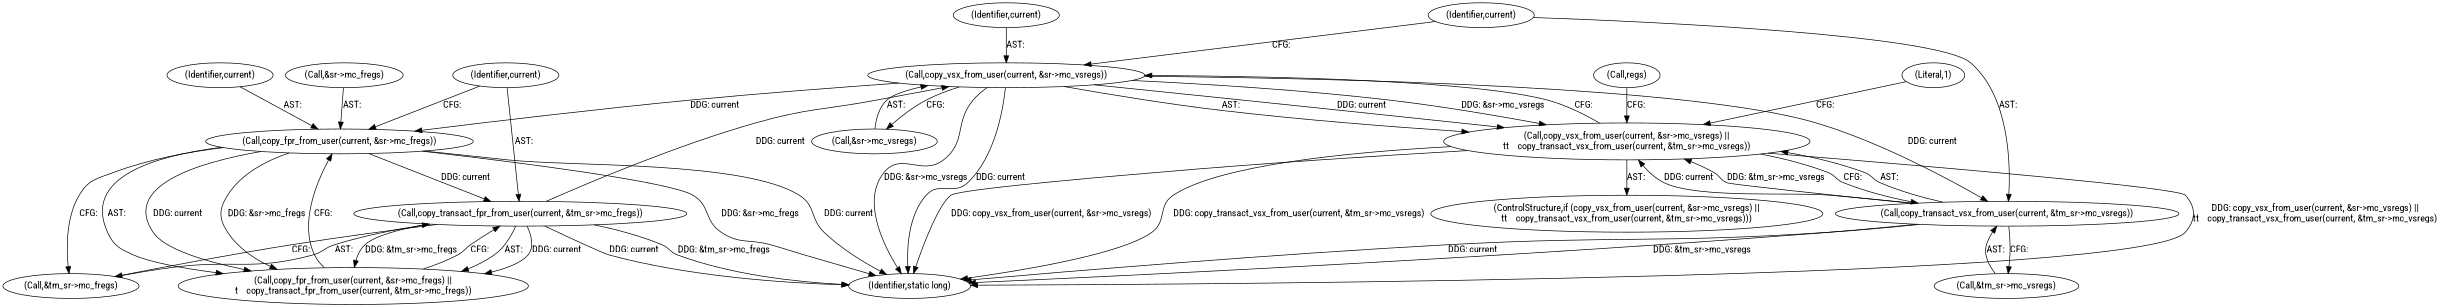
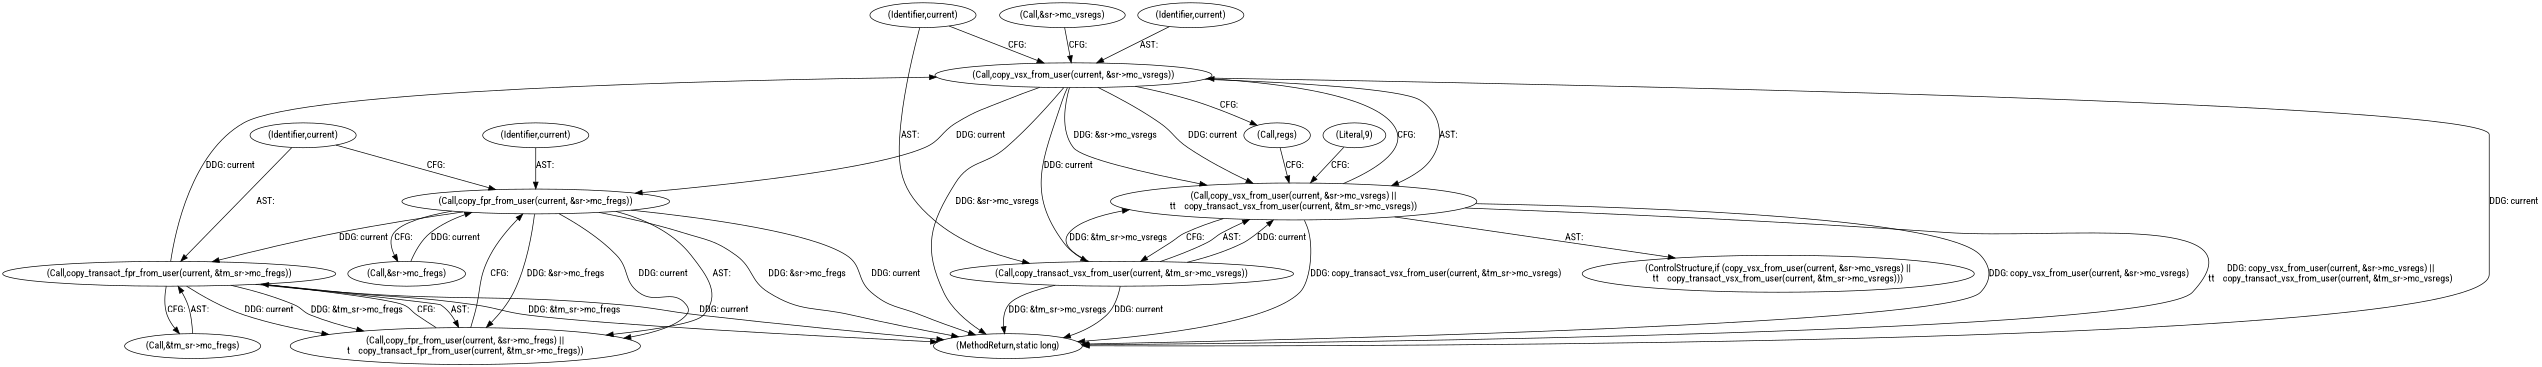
node "(Literal,1)": label "(Literal,1)" -> "(Literal,9)"
edge "(Call,copy_vsx_from_user(current, &sr->mc_vsregs))" -> "(Call,&sr->mc_vsregs)": now "(Call,copy_vsx_from_user(current, &sr->mc_vsregs))" -> "(Call,regs)"
edge "(Call,&sr->mc_fregs)" -> "(Call,copy_fpr_from_user(current, &sr->mc_fregs))": label "AST: " -> "DDG: current"
edge "(Call,&sr->mc_vsregs)" -> "(Call,copy_vsx_from_user(current, &sr->mc_vsregs))": label "AST: " -> "CFG: "
edge "(Call,copy_fpr_from_user(current, &sr->mc_fregs))" -> "(Call,&tm_sr->mc_fregs)": now "(Call,copy_fpr_from_user(current, &sr->mc_fregs))" -> "(Call,&sr->mc_fregs)"
node "(Identifier,static long)": label "(Identifier,static long)" -> "(MethodReturn,static long)"
node "(Call,&tm_sr->mc_vsregs)": removed
